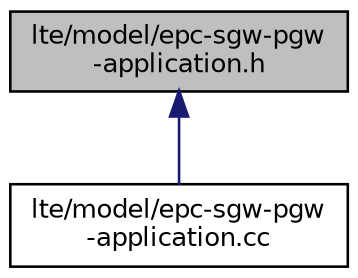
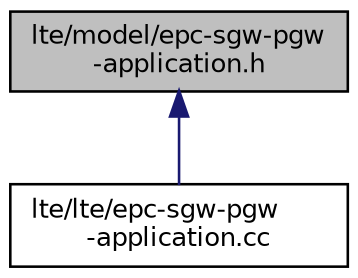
node "lte/model/epc-sgw-pgw -application.cc": label "lte/model/epc-sgw-pgw -application.cc" -> "lte/lte/epc-sgw-pgw -application.cc"
